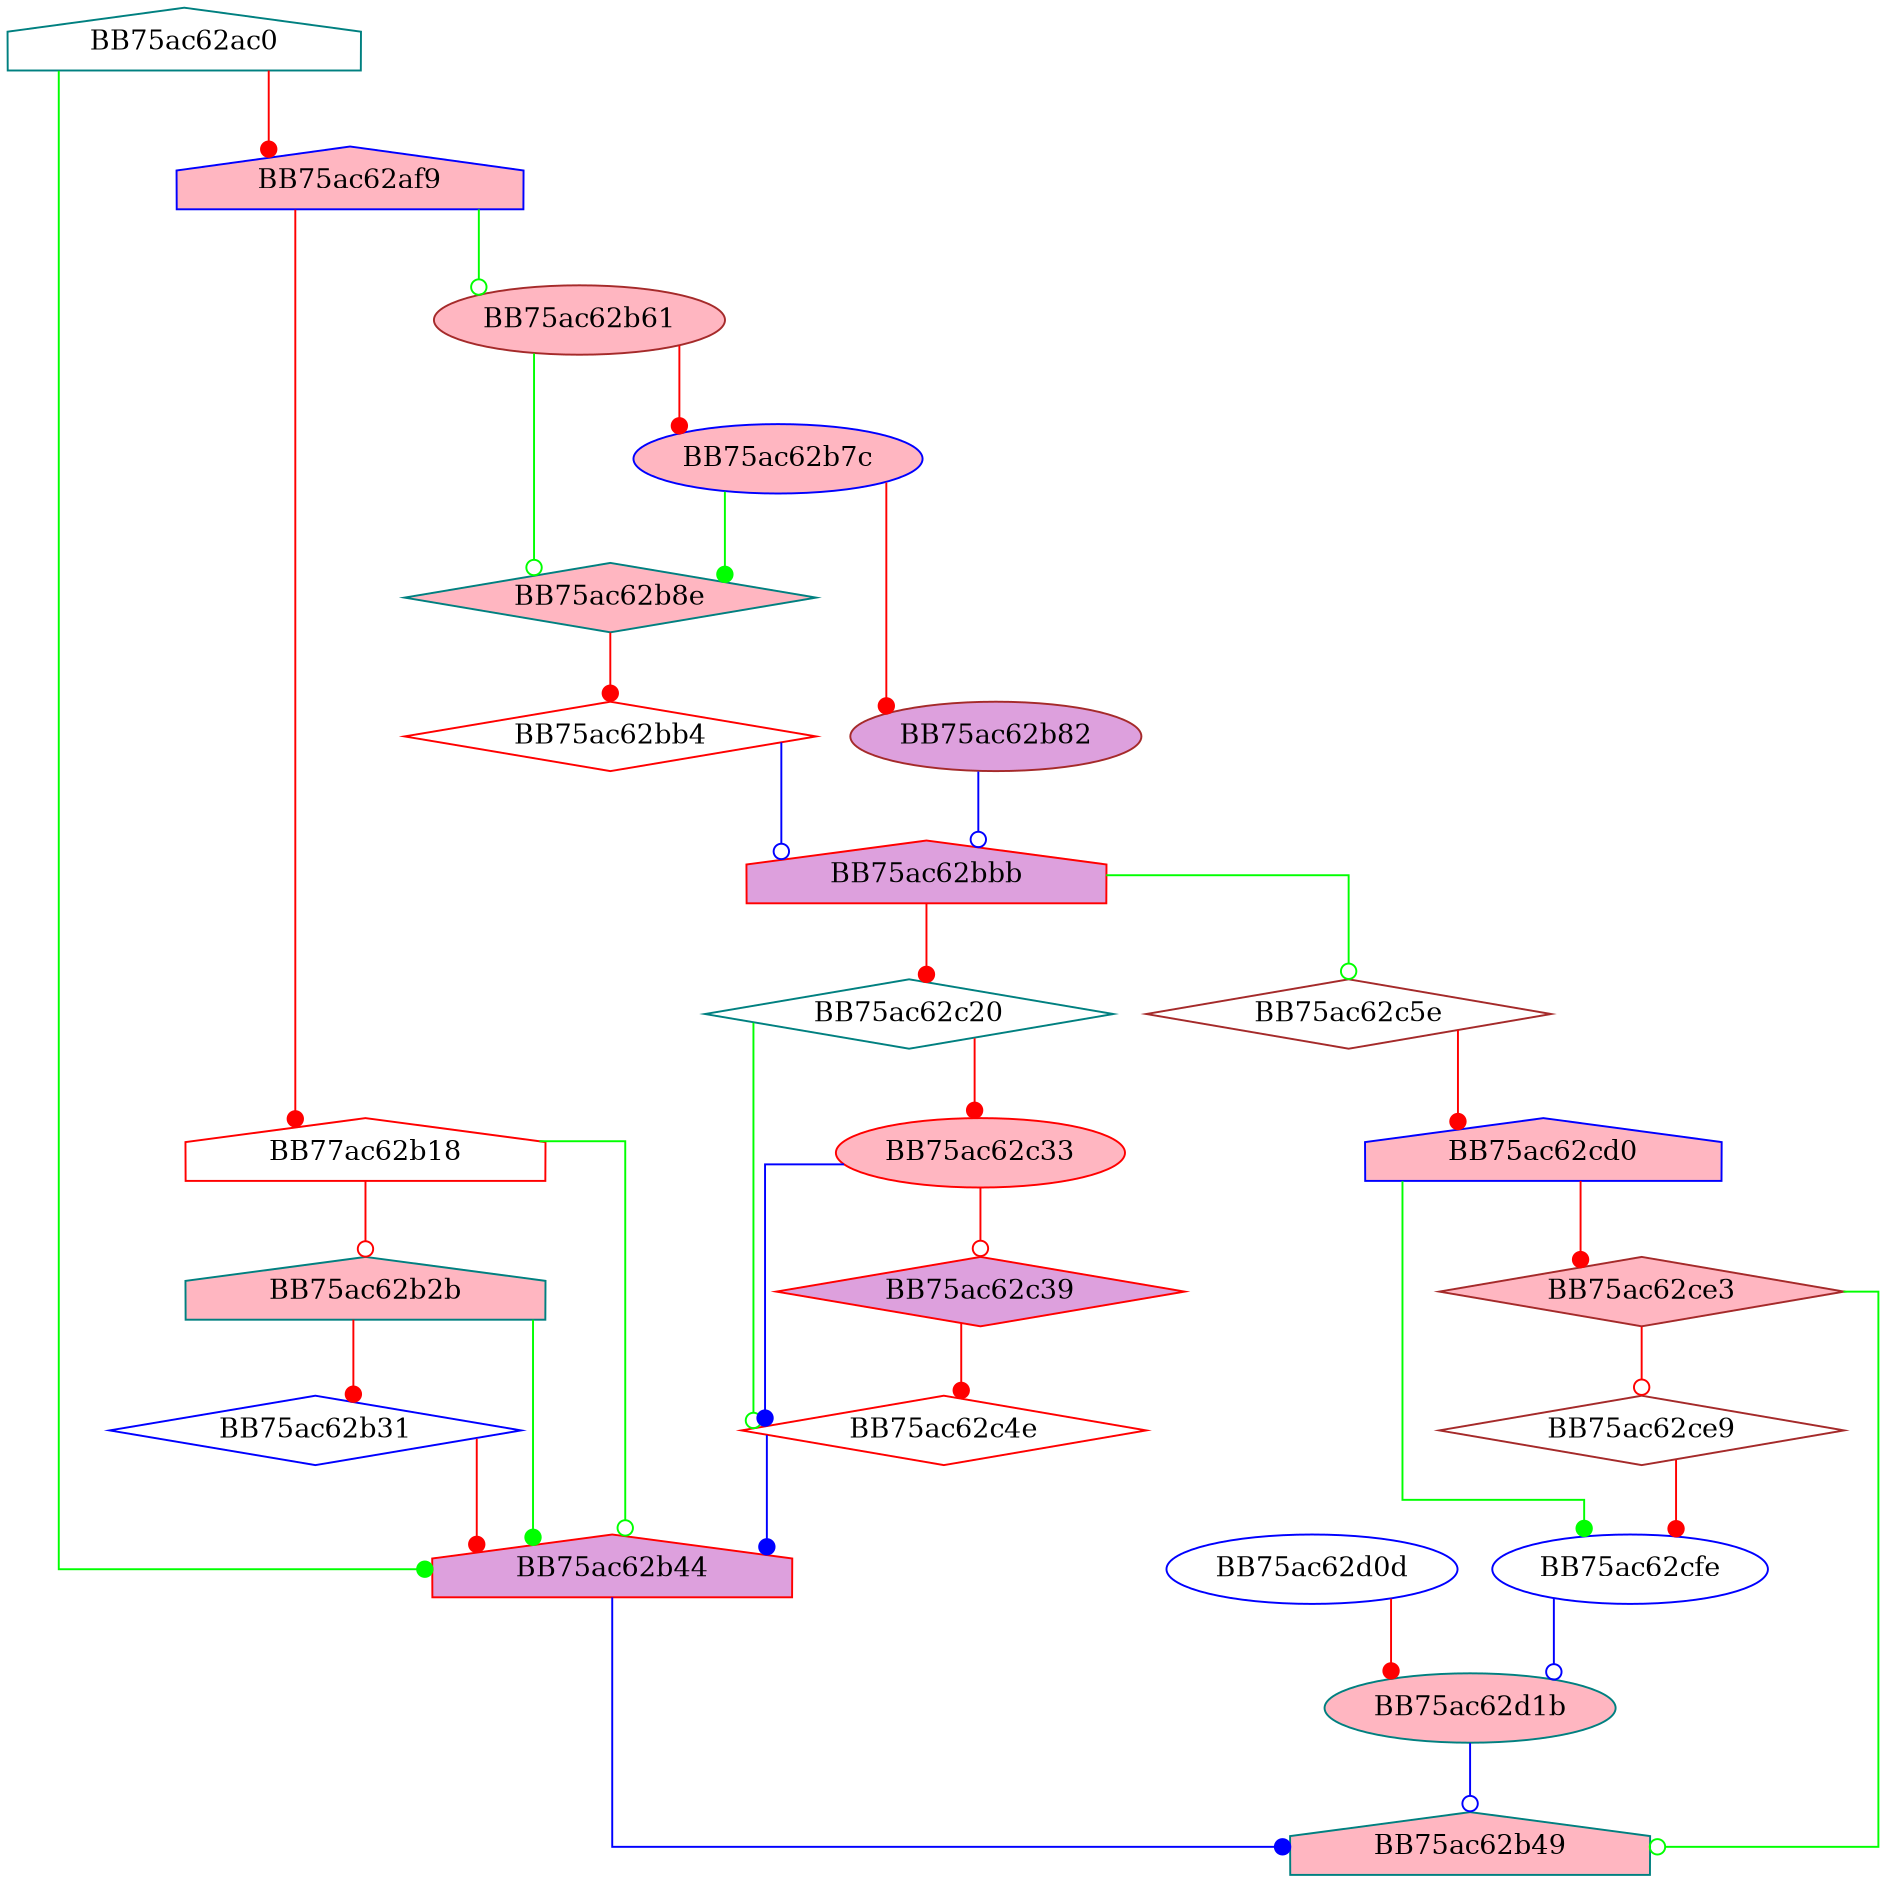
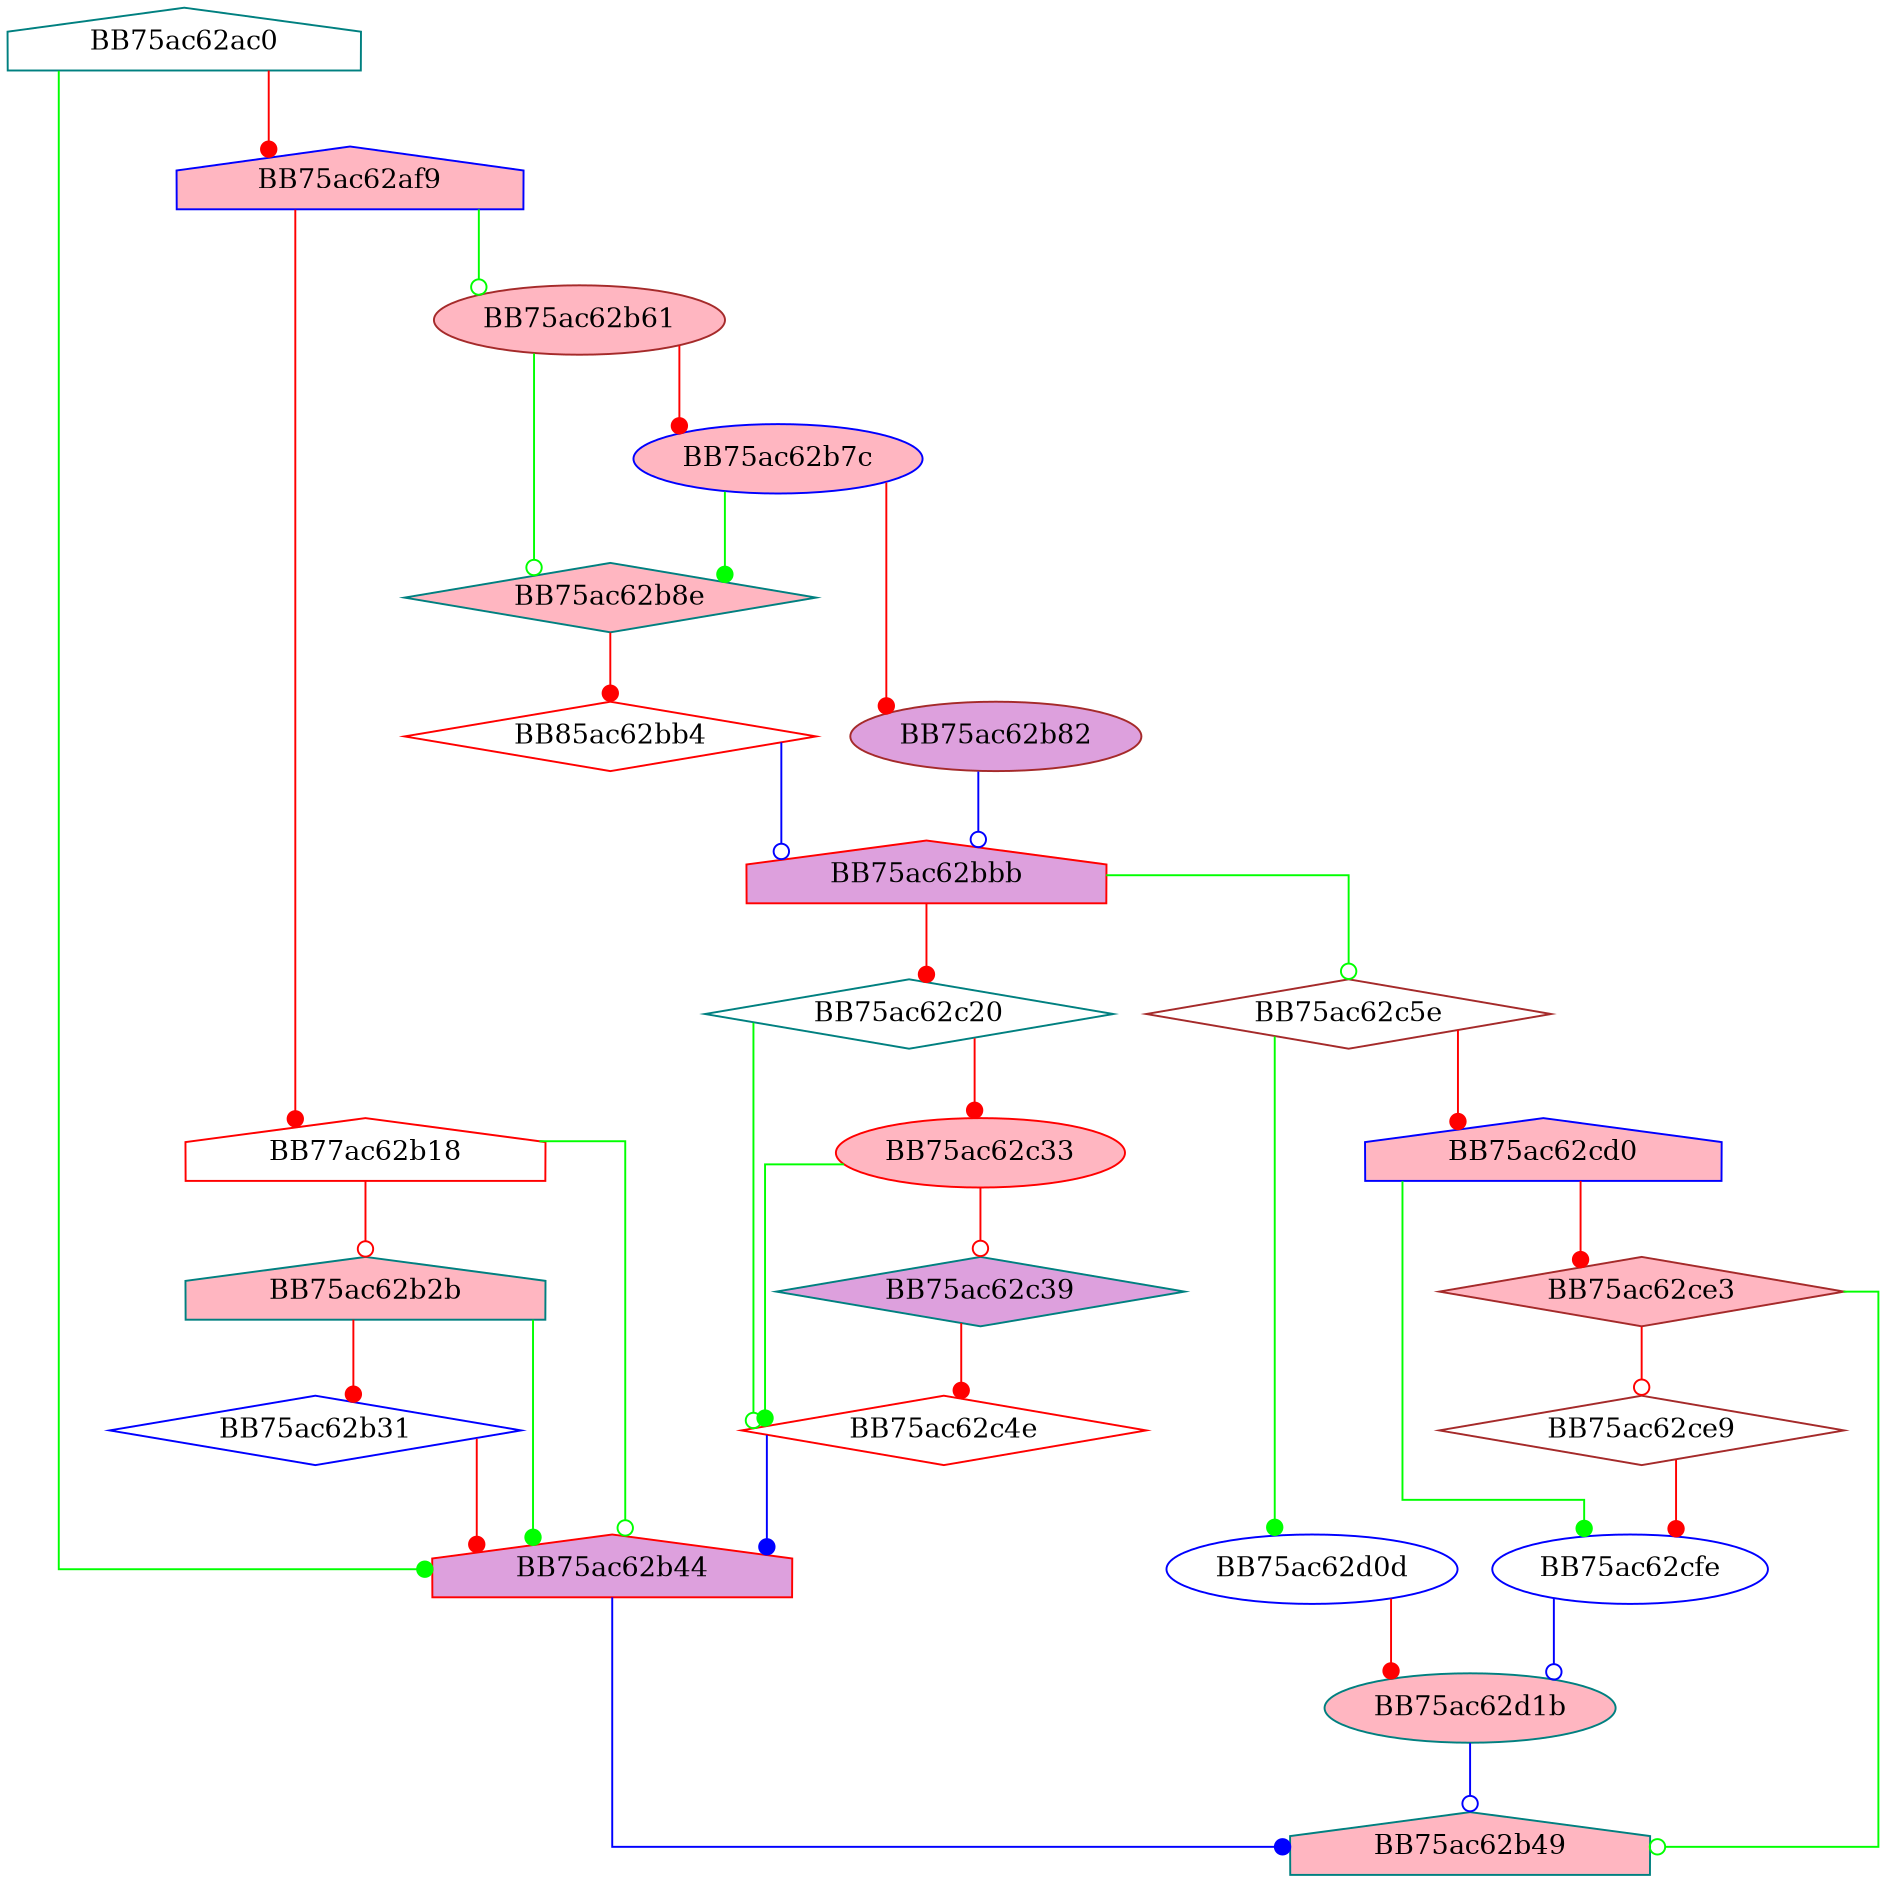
node "BB75ac62bb4": label "BB75ac62bb4" -> "BB85ac62bb4"
edge "BB75ac62c33" -> "BB75ac62c4e": color blue -> green
edge "BB75ac62c5e" -> "BB75ac62d0d": added
node "BB75ac62c39": color red -> teal
